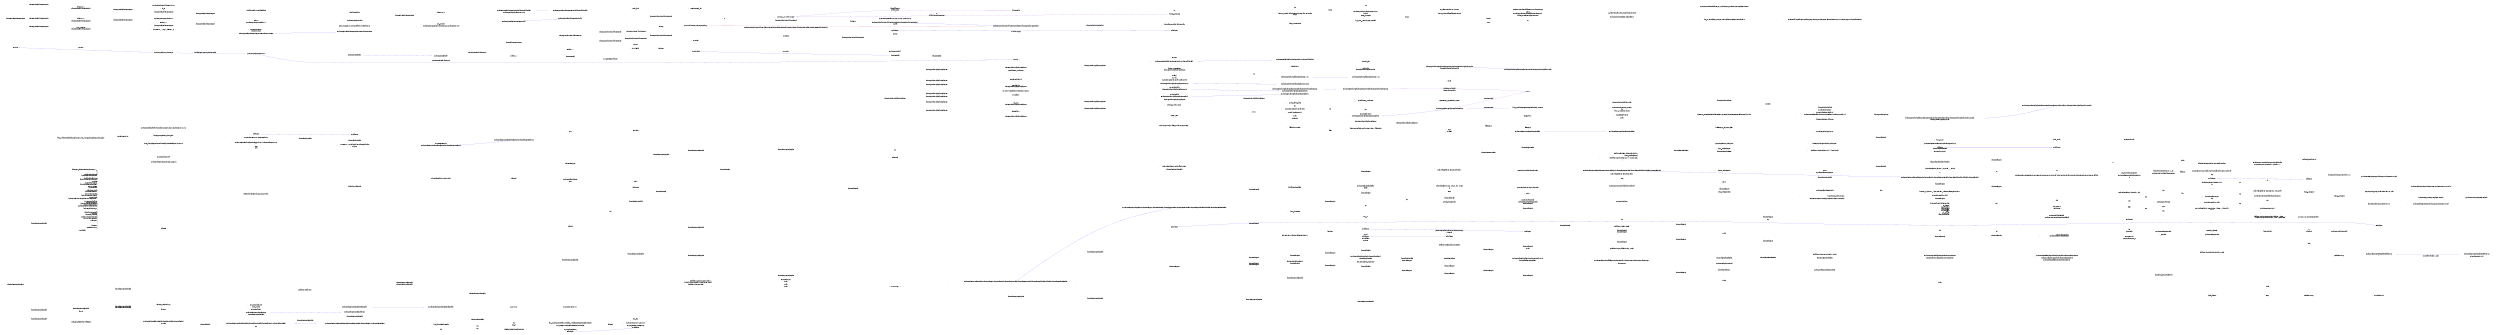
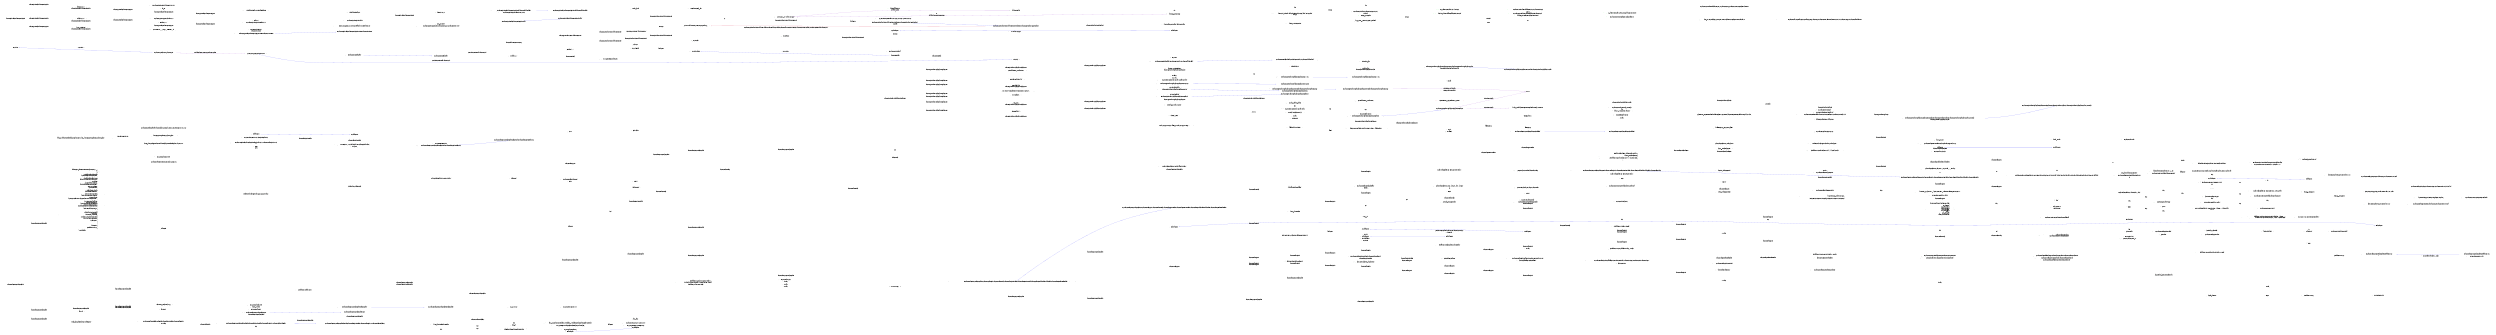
node "Entry QuantConnect.Data.Market.TradeBar.TradeBar()": removed
